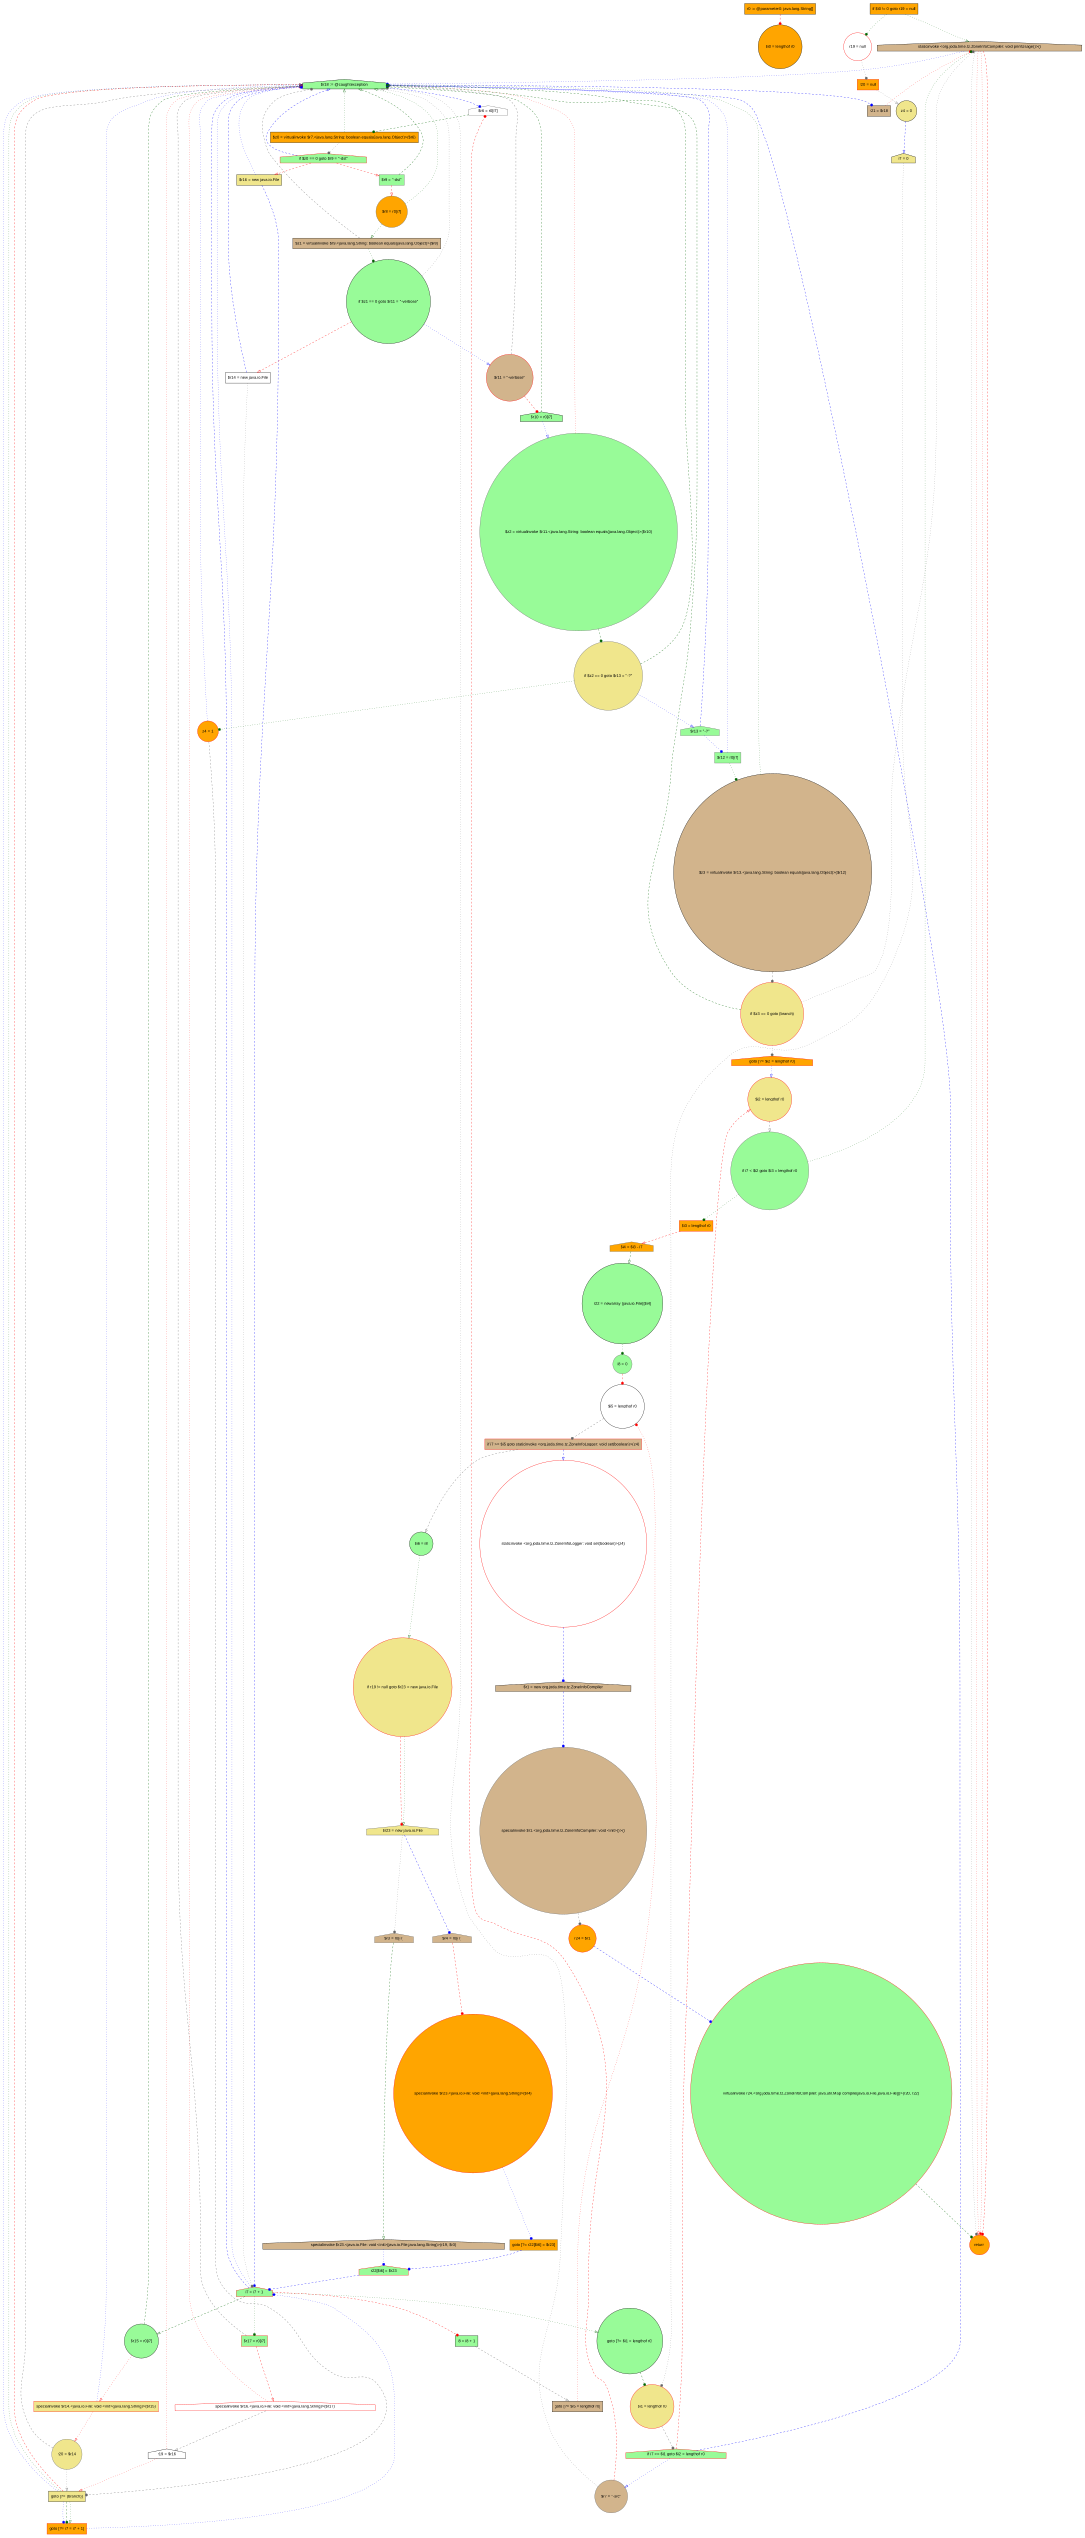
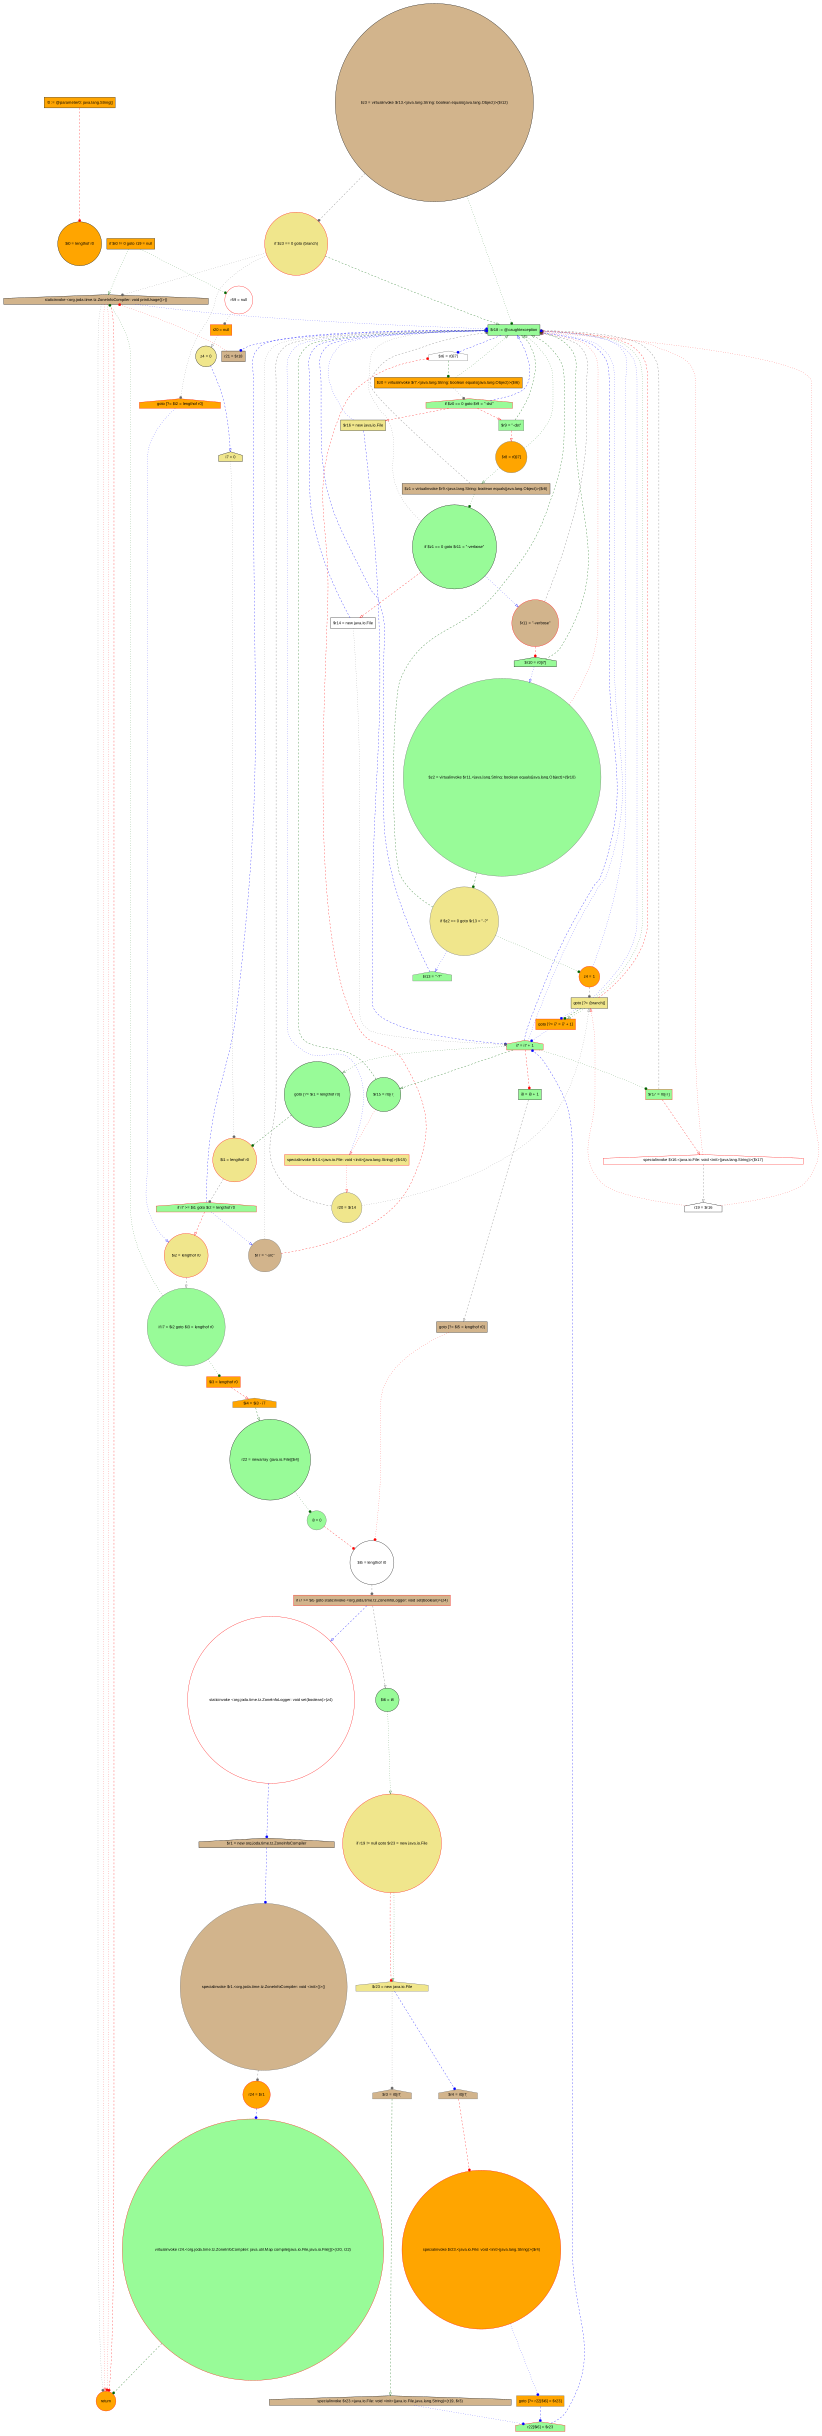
node "r19 = null": label "r19 = null" -> "r59 = null"
node "$r18 := @caughtexception": shape house -> box
node "$r12 = r0[i7]": removed
